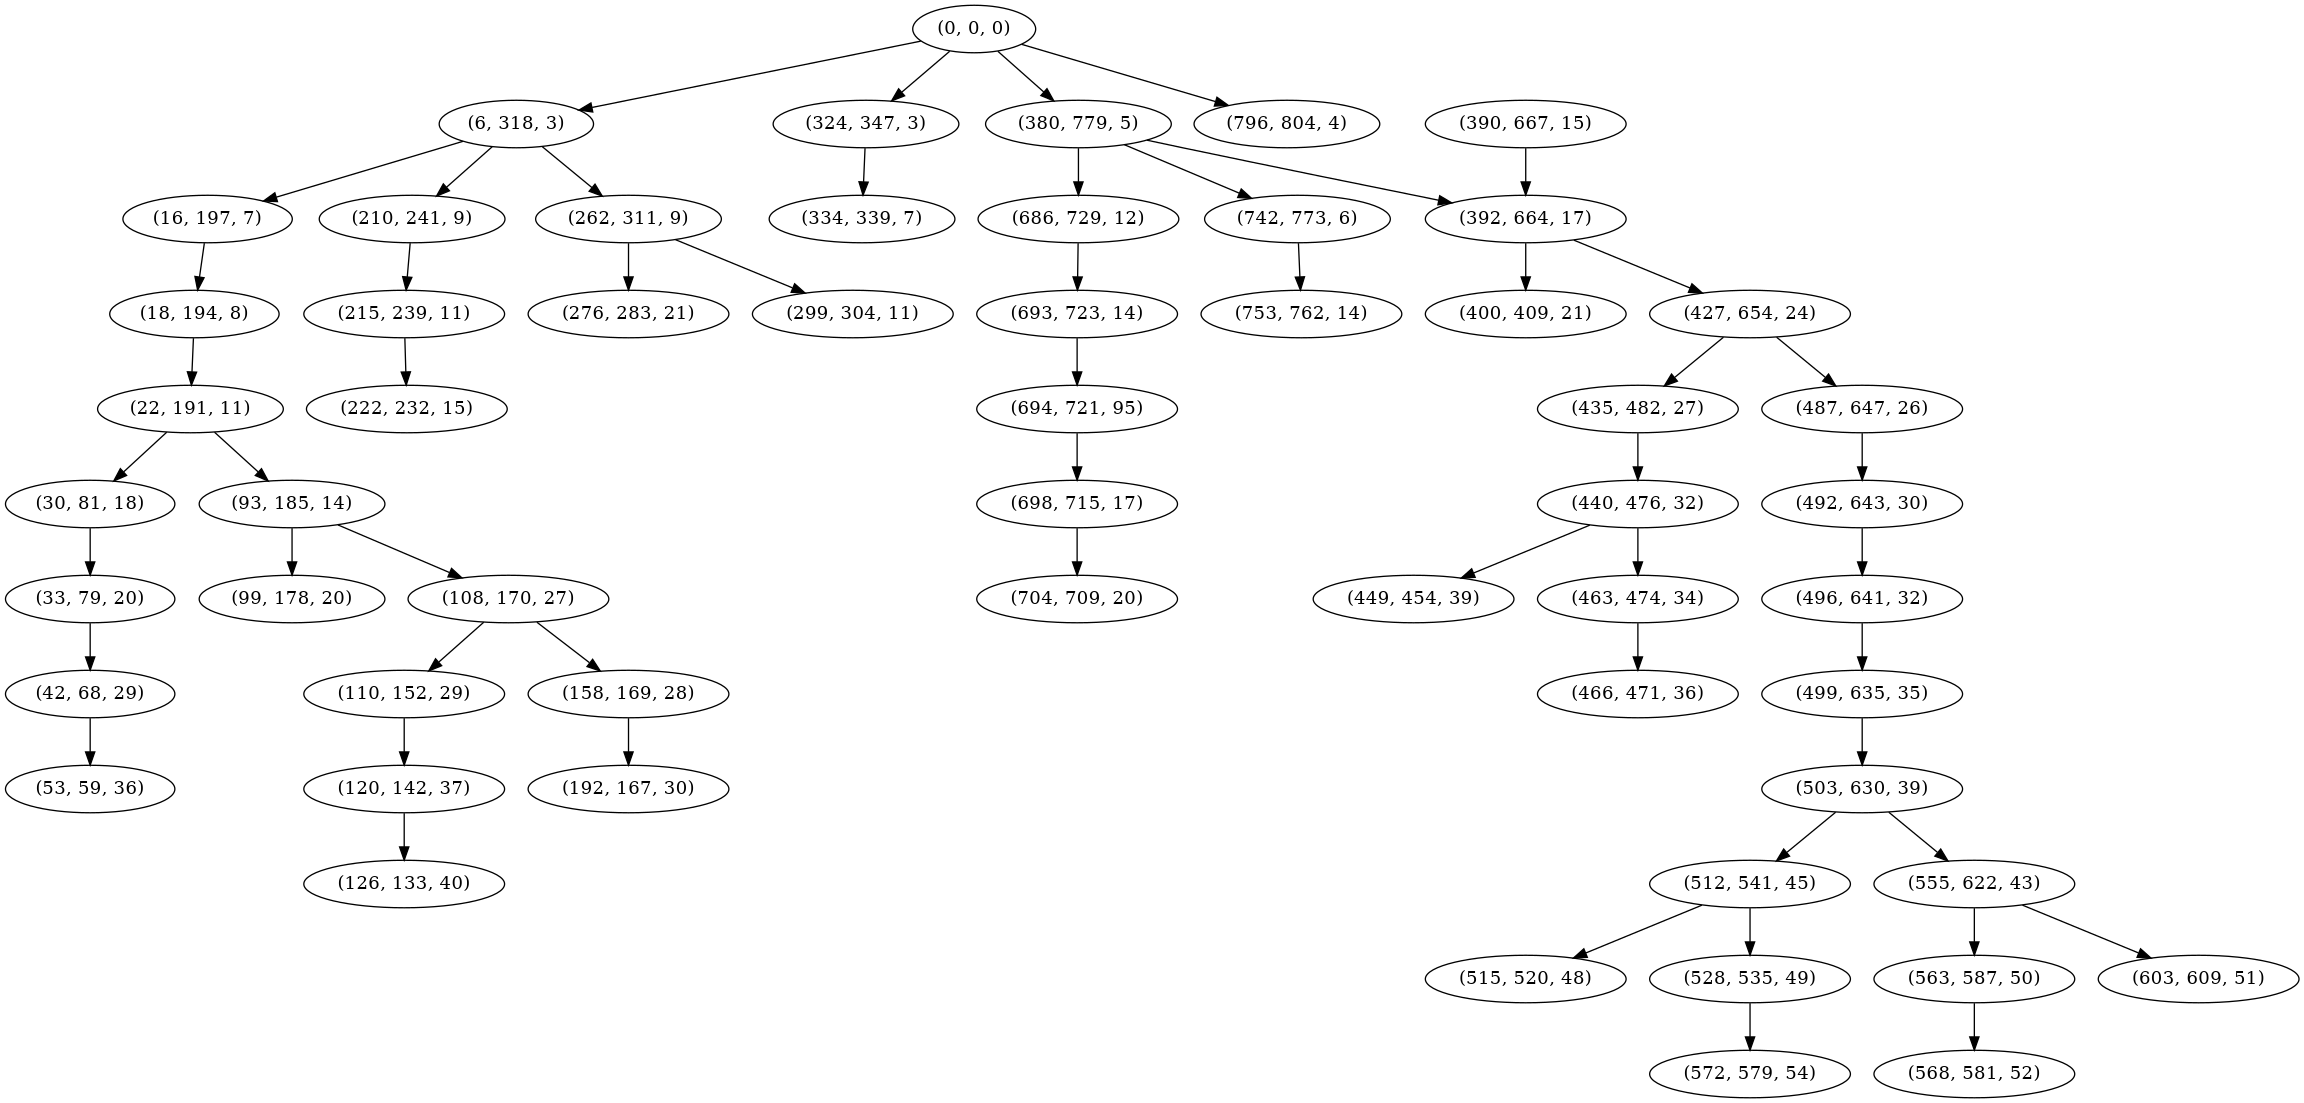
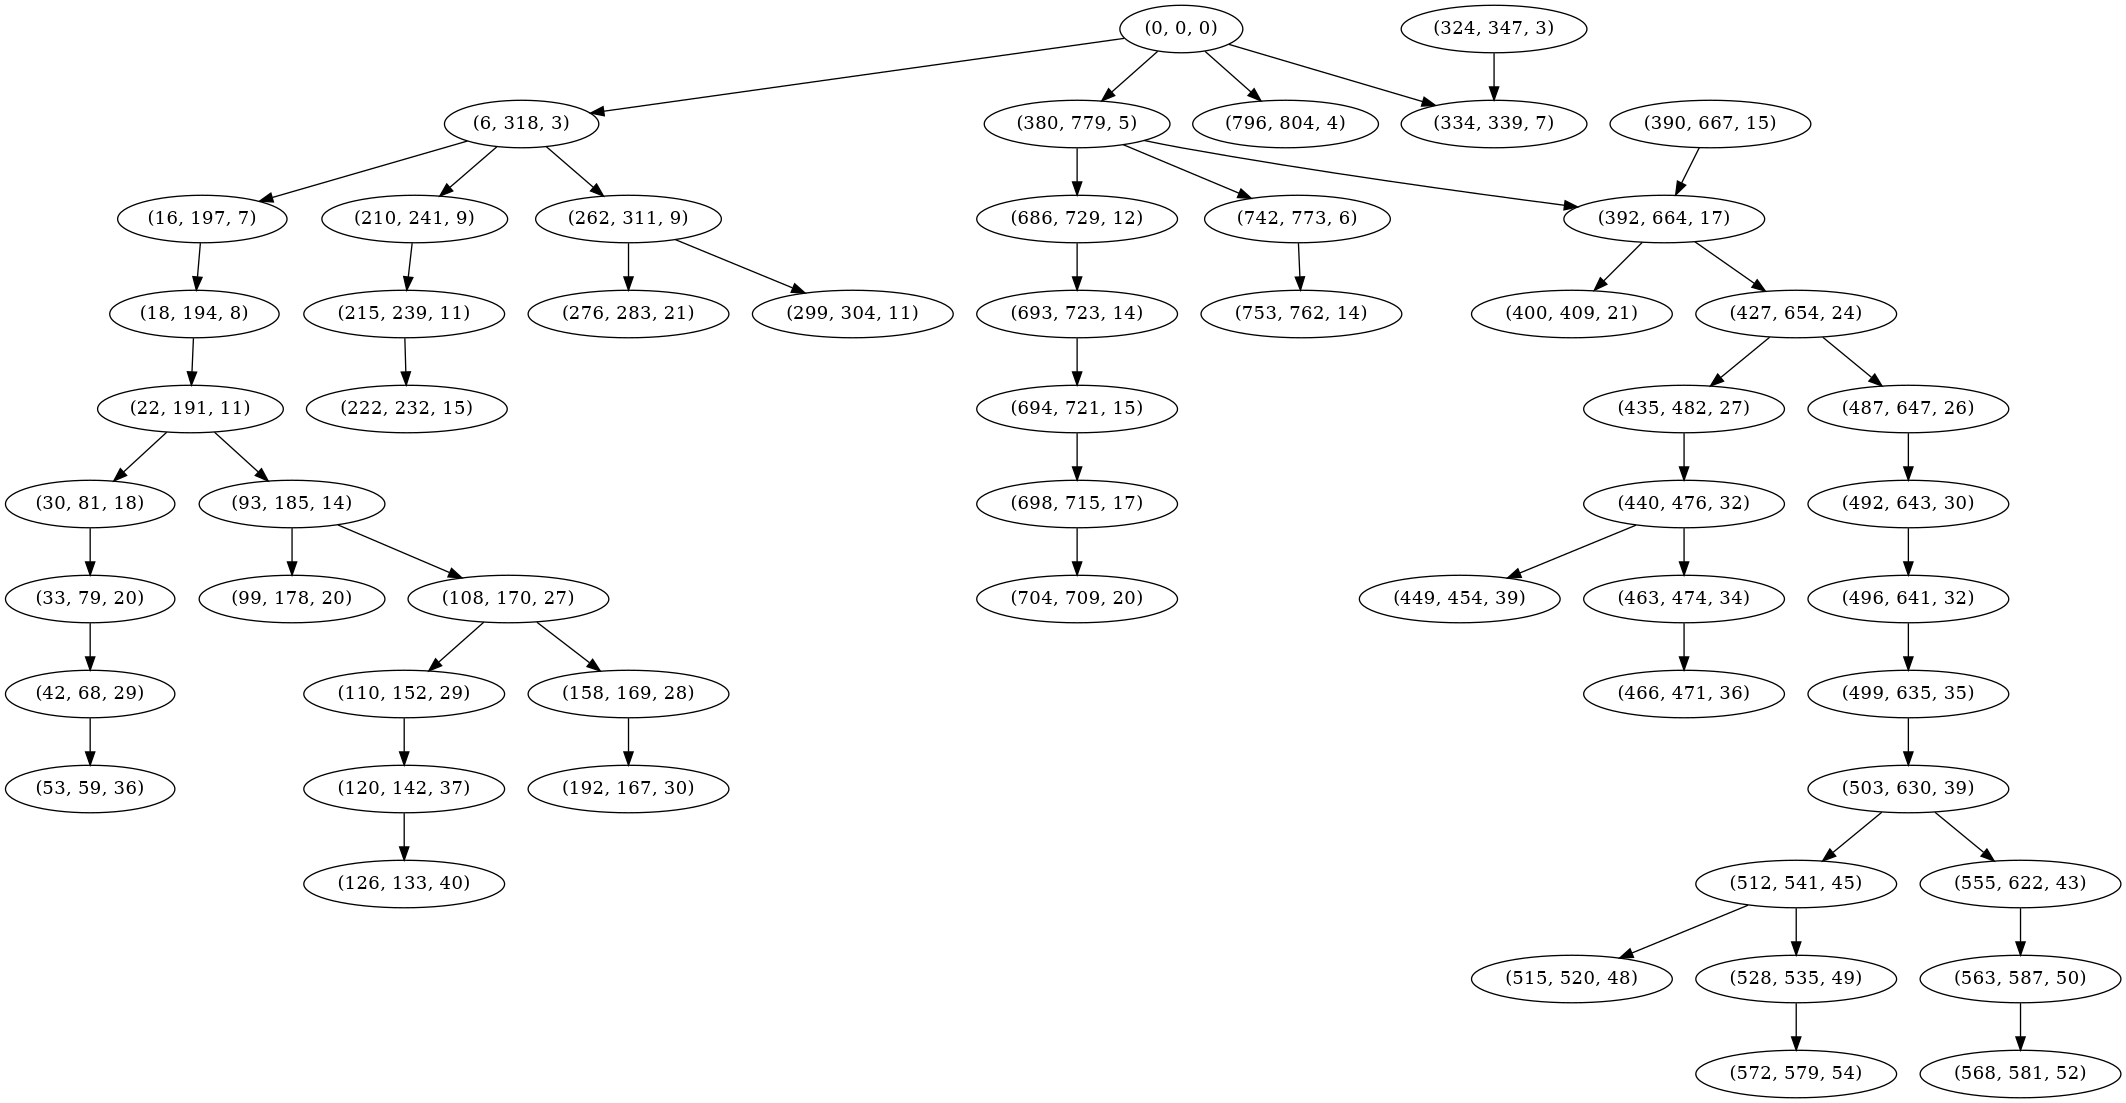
edge "(0, 0, 0)" -> "(324, 347, 3)": now "(0, 0, 0)" -> "(334, 339, 7)"
node "(694, 721, 95)": label "(694, 721, 95)" -> "(694, 721, 15)"
node "(603, 609, 51)": removed
